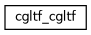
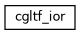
node "cgltf_cgltf": label "cgltf_cgltf" -> "cgltf_ior"
